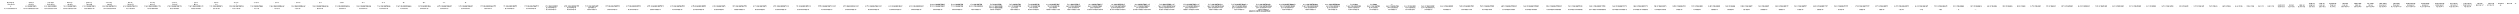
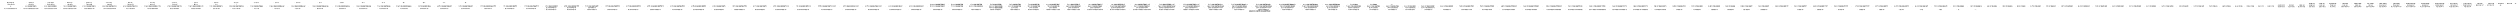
node "7 | 6 152 153 156 : 0 1 2 3 4": removed
